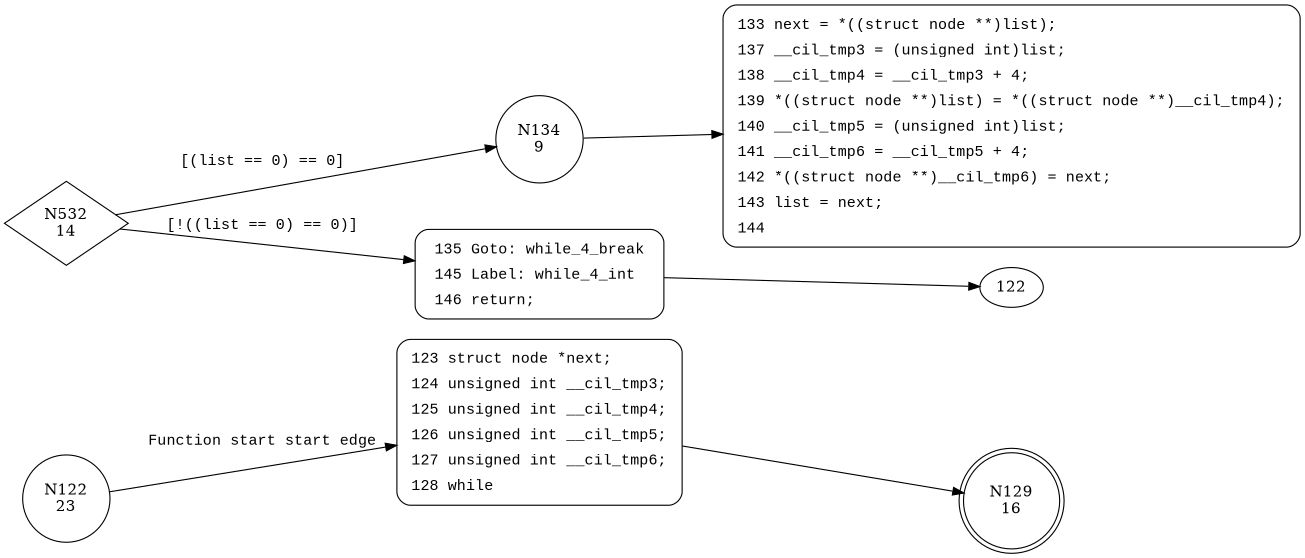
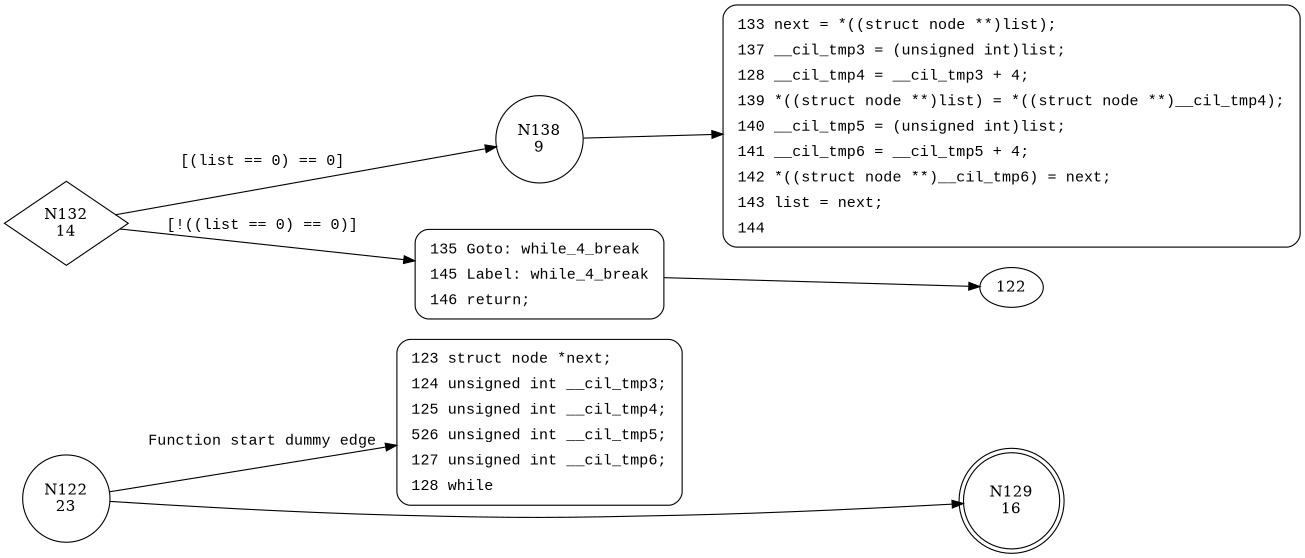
node "133": text "138" -> "128"
node "N134 9": label "N134 9" -> "N138 9"
node "N532 14": label "N532 14" -> "N132 14"
node "135": text "Label: while_4_int" -> "Label: while_4_break"
node "123": text "126" -> "526"
edge "N122 23" -> "123": label "Function start start edge" -> "Function start dummy edge"
edge "123" -> "N129 16": now "N122 23" -> "N129 16"
